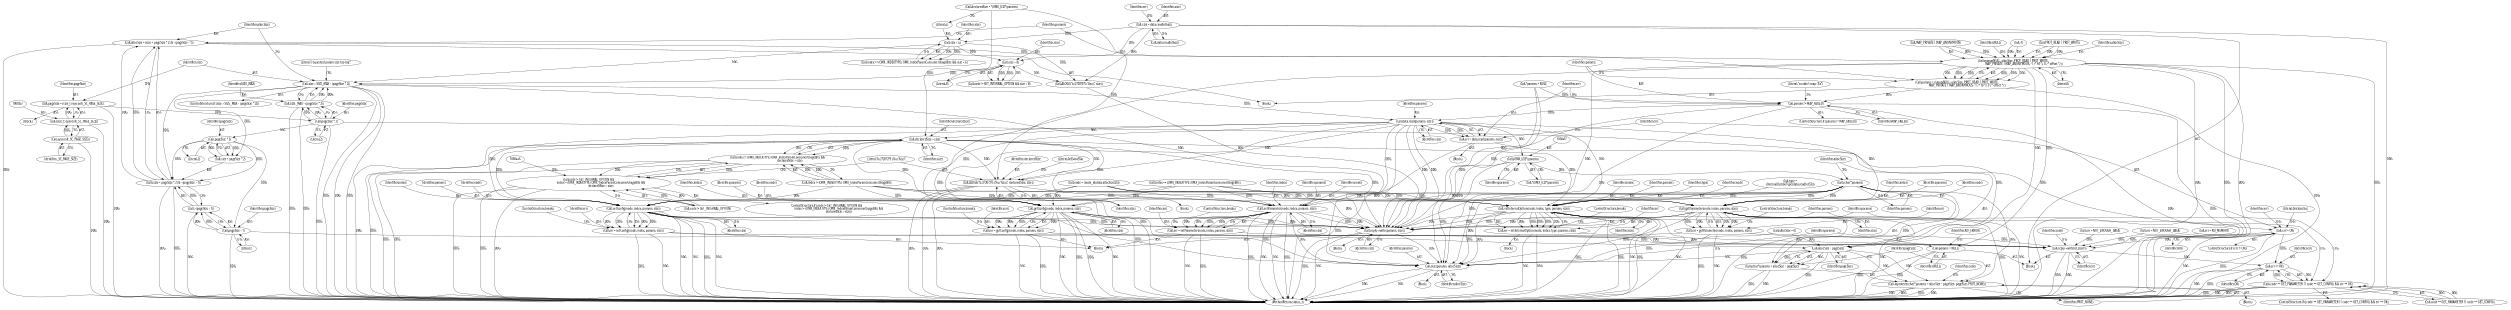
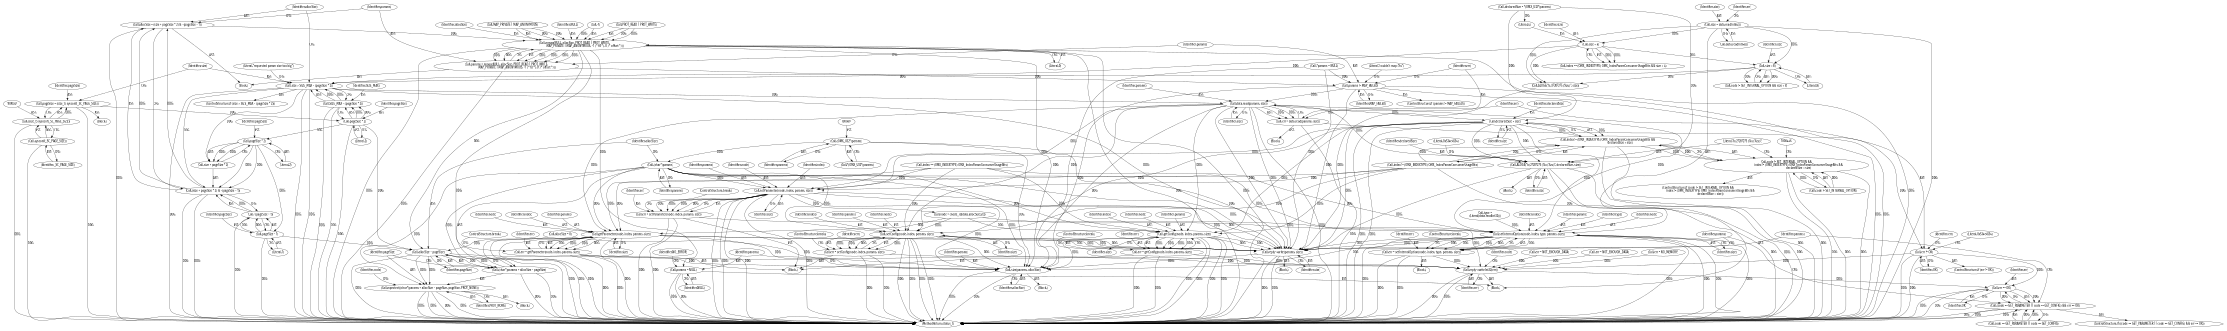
edge "(Call,data.read(params, size))" -> "(Call,(OMX_U32*)params)": removed, label "DDG:"
node "(Call,type = (InternalOptionType)data.readInt32())": label "(Call,type = (InternalOptionType)data.readInt32())" -> "(Call,type = (Literal)data.readInt32())"
edge "(Call,node = (node_id)data.allocSize32())" -> "(Call,setParameter(node, index, params, size))": reversed
